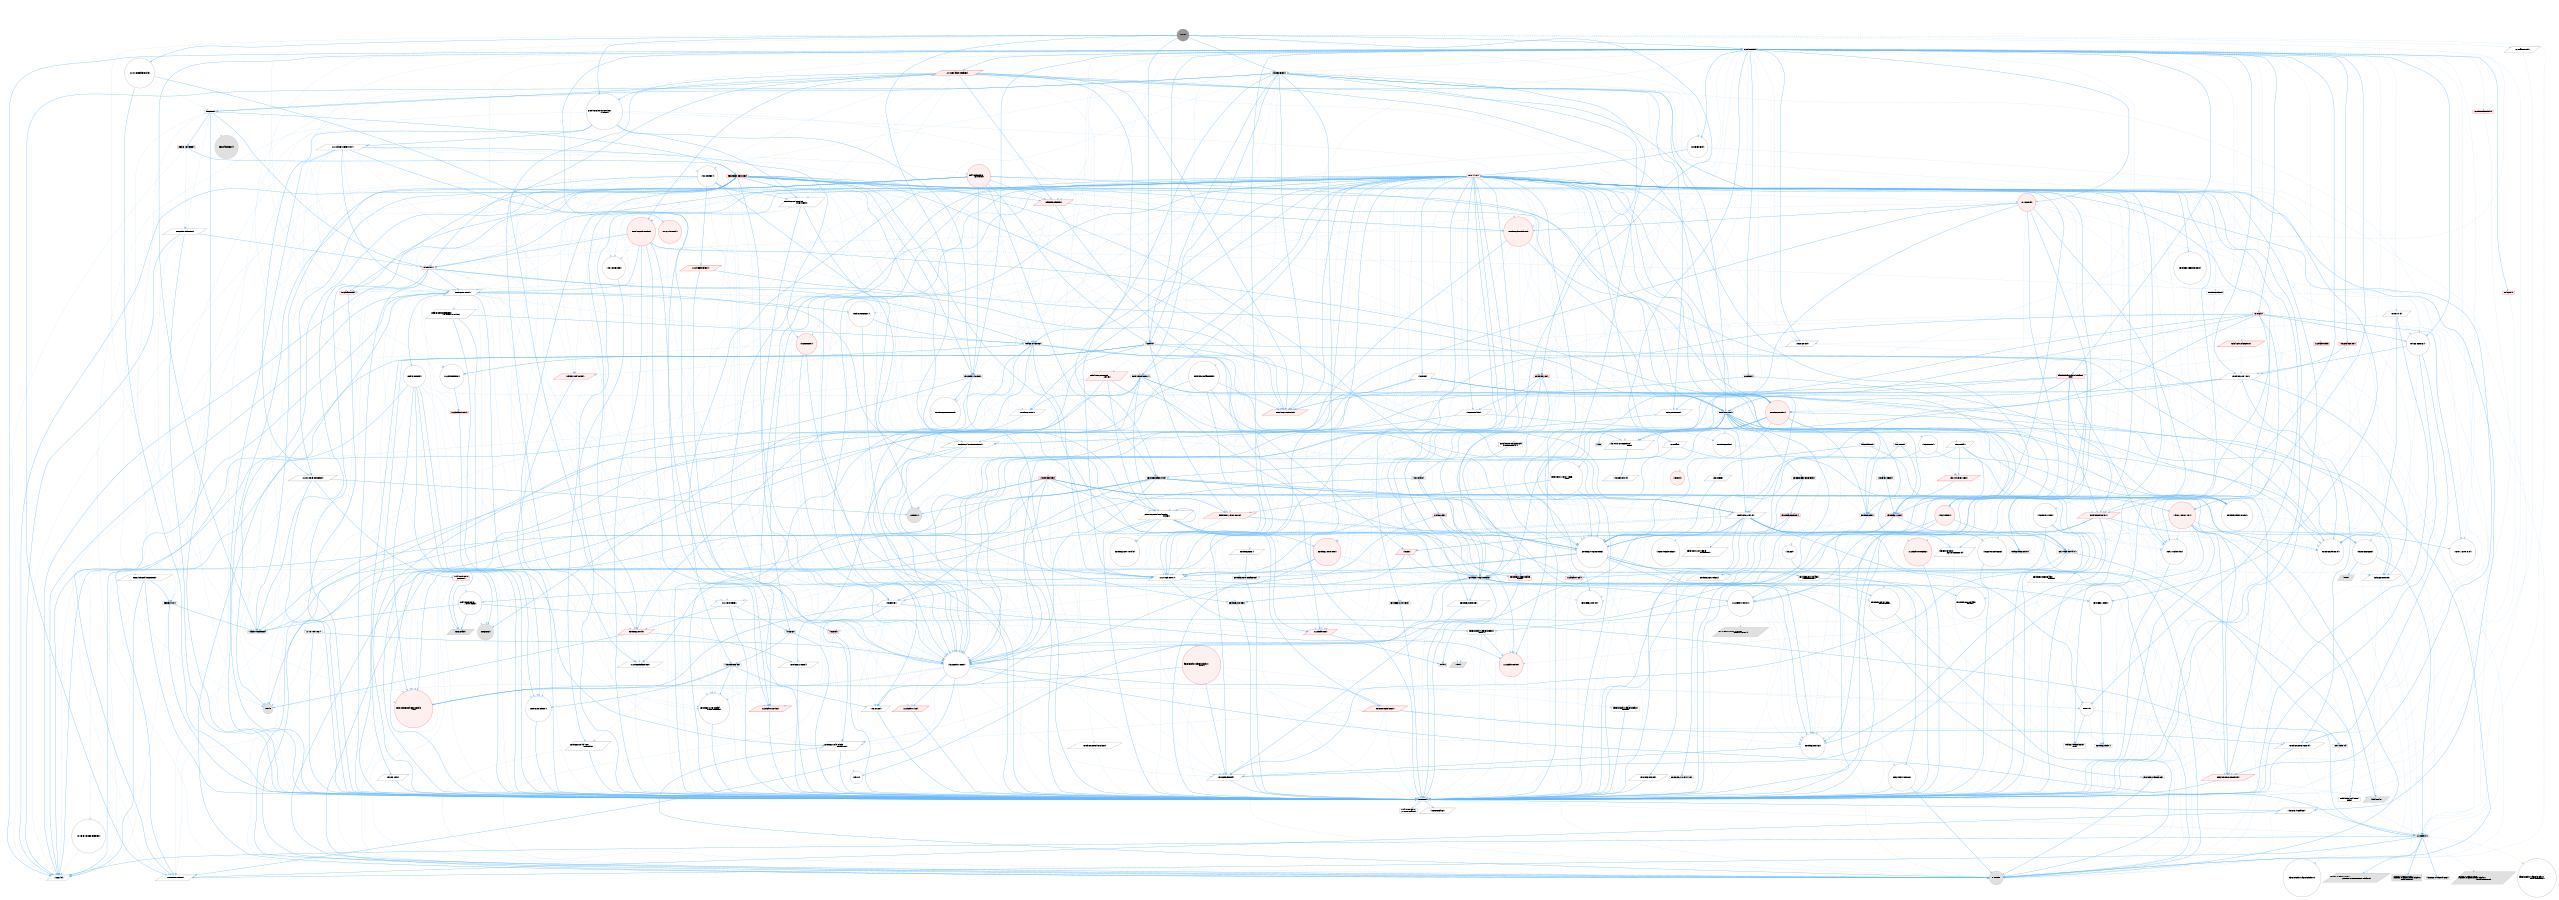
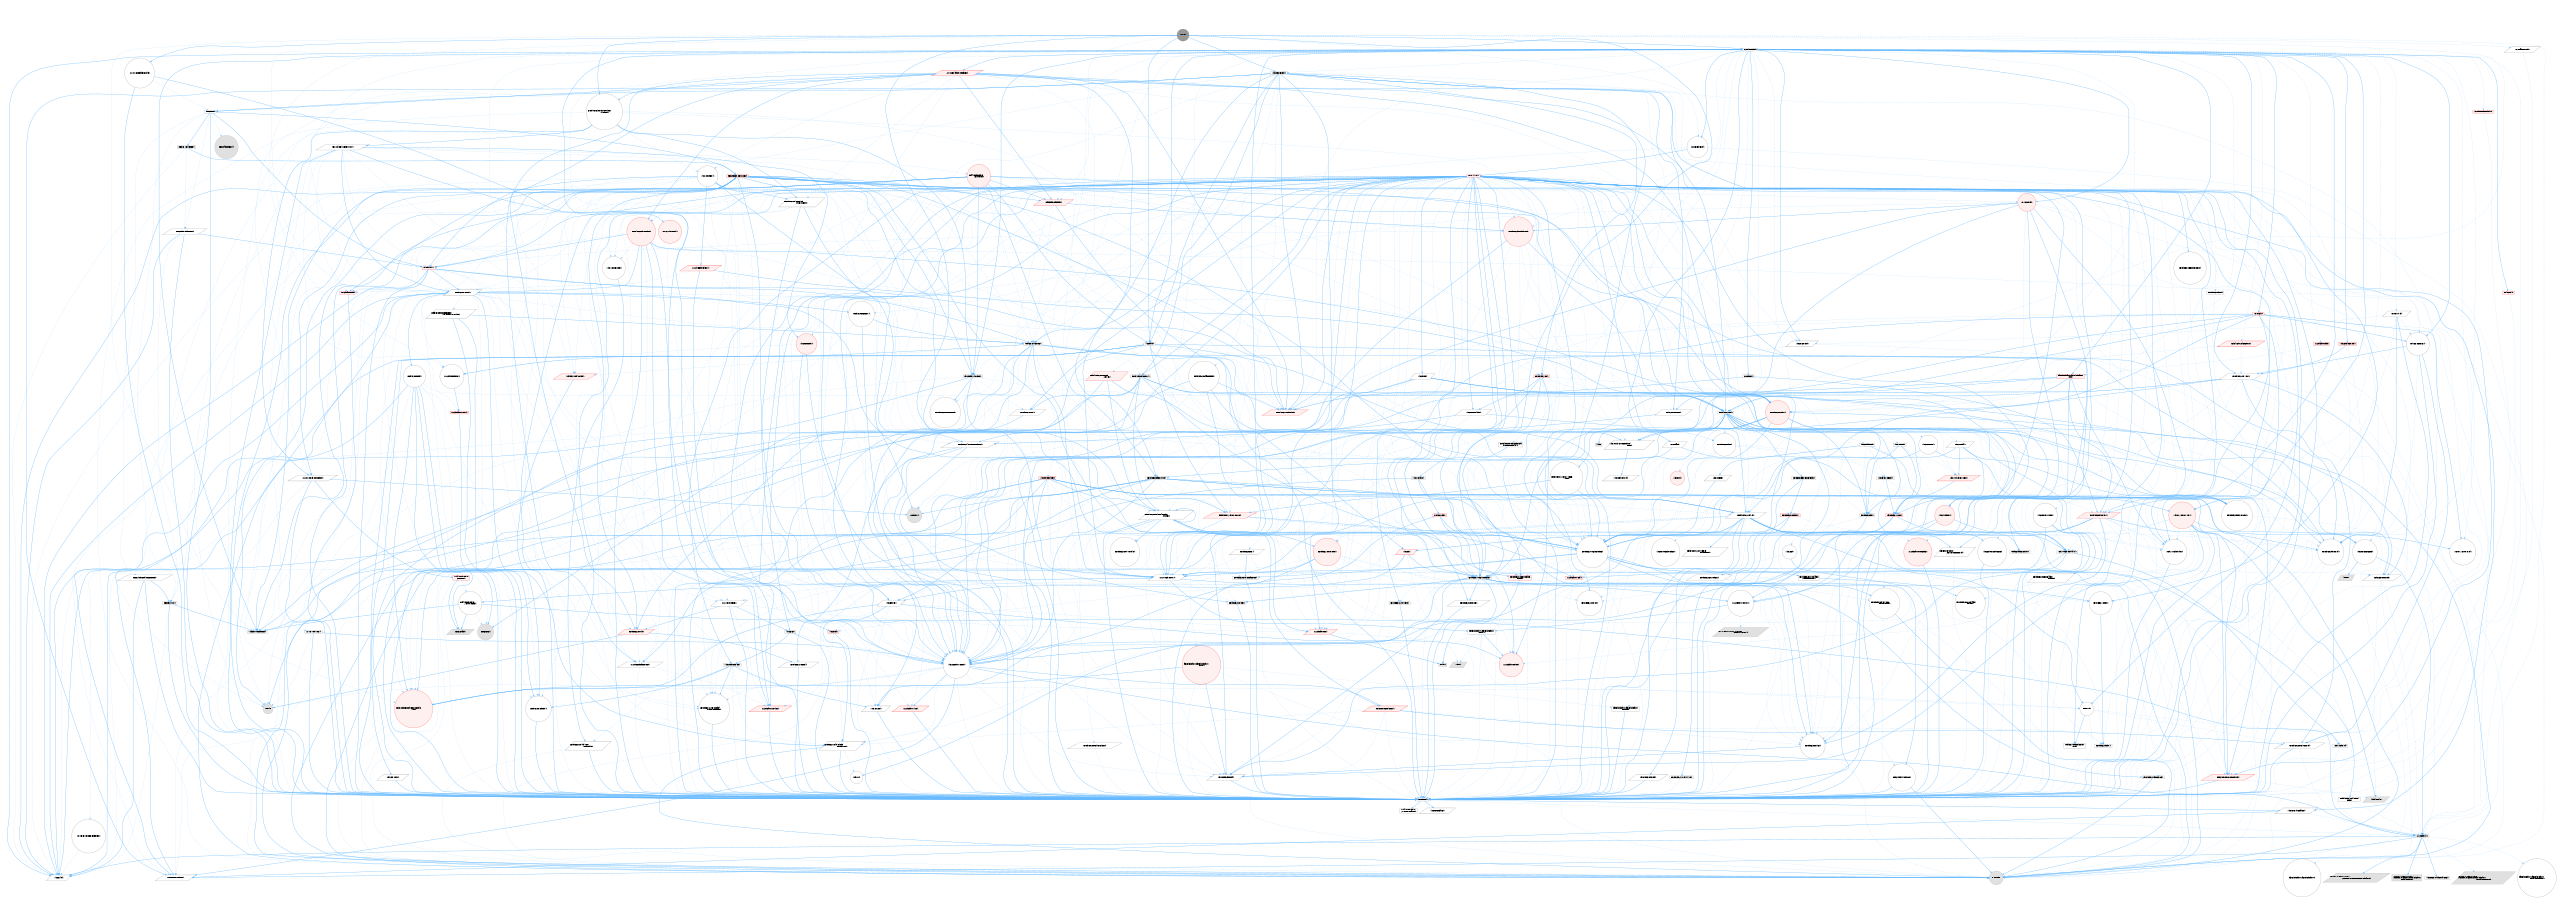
node "HAL/MallocBinnedCommon.h": label "HAL/MallocBinnedCommon.h" -> "UBT/MallocBinnedCommon.h"
node "Templates/ScopeLock.h": label "Templates/ScopeLock.h" -> "Templates/TypeHash.h"
